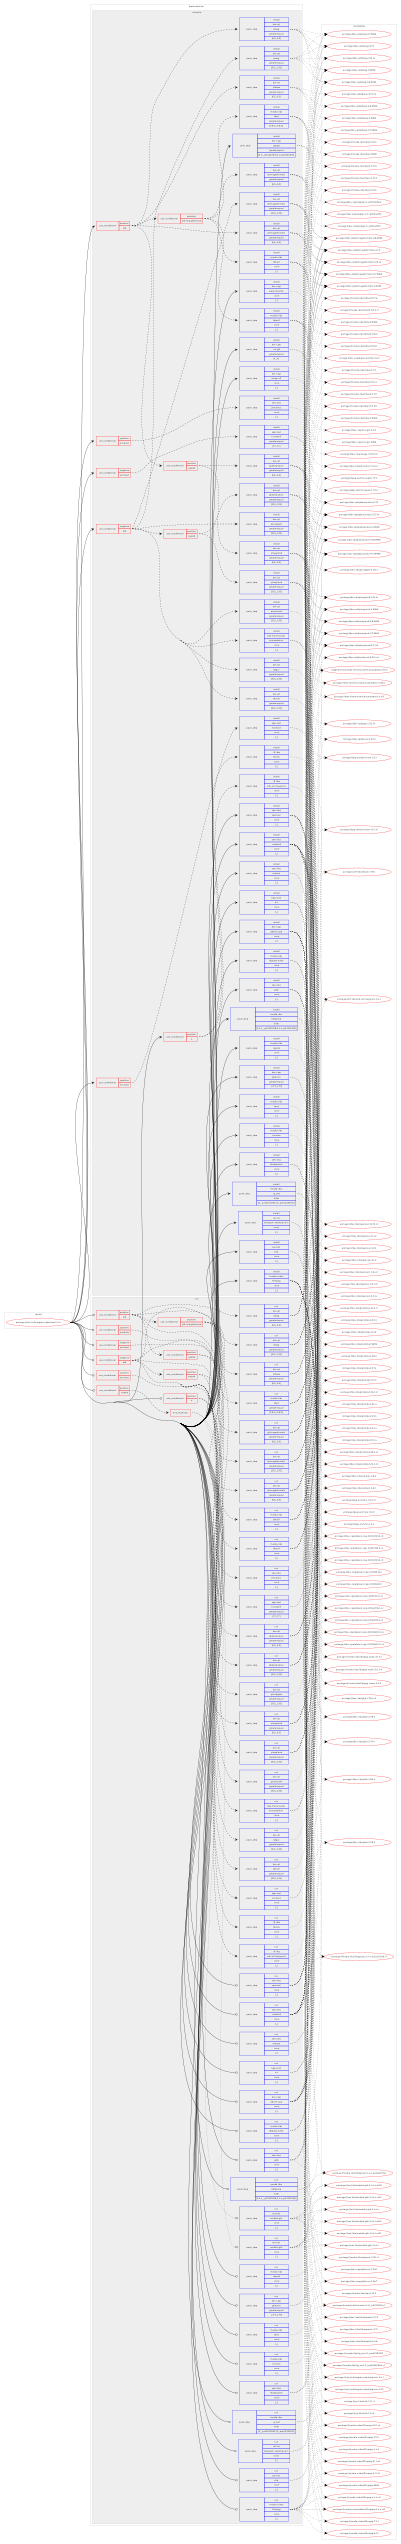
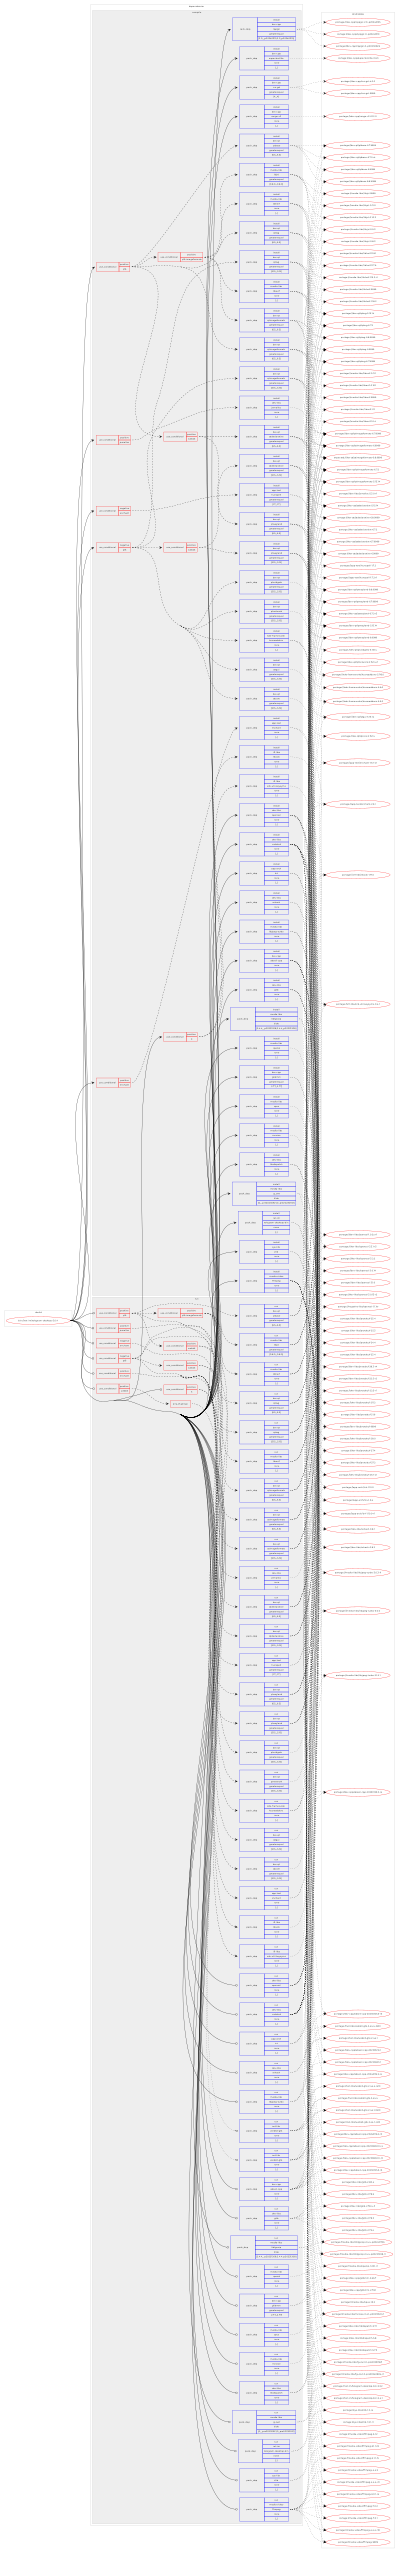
node "portage://dev-qt/qtimageformats-6.8.9999": label "portage://dev-qt/qtimageformats-6.8.9999" -> "expected://dev-qt/qtimageformats-6.8.9999"
node "imageformats://kde-frameworks/kcoreaddons-6.5.0": label "imageformats://kde-frameworks/kcoreaddons-6.5.0" -> "portage://kde-frameworks/kcoreaddons-6.5.0"
node "portage://dev-libs/openssl-1.1.1w": label "portage://dev-libs/openssl-1.1.1w" -> "portage://negative-libs/openssl-1.1.1w"
node "portage://net-im/telegram-desktop-5.0.4": label "portage://net-im/telegram-desktop-5.0.4" -> "bin://net-im/telegram-desktop-5.0.4"
node "portage://dev-cpp/abseil-cpp-20211102.0-r2": removed
node "portage://media-kcoreaddons/ffmpeg-4.4.4-r10": label "portage://media-kcoreaddons/ffmpeg-4.4.4-r10" -> "portage://media-video/ffmpeg-4.4.4-r10"
